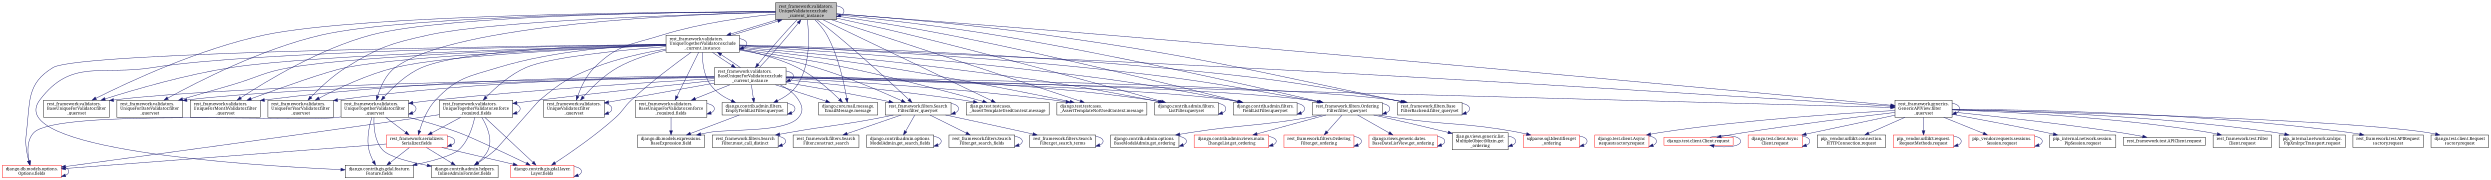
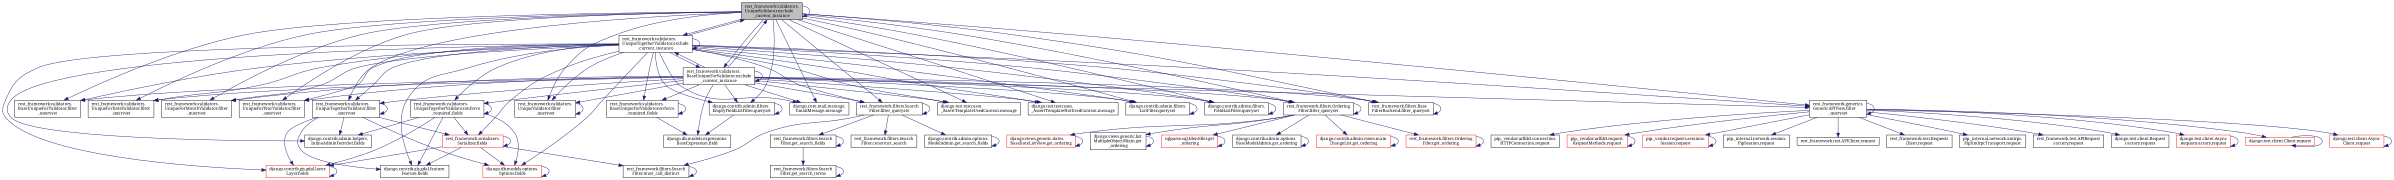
edge "rest_framework.filters.Search Filter.filter_queryset" -> "rest_framework.filters.Search Filter.get_search_terms": now "rest_framework.filters.Search Filter.get_search_fields" -> "rest_framework.filters.Search Filter.get_search_terms"
node "rest_framework.test.Filter Client.request": label "rest_framework.test.Filter Client.request" -> "rest_framework.test.Requests Client.request"
edge "rest_framework.serializers. Serializer.fields" -> "django.contrib.admin.helpers. InlineAdminFormSet.fields": now "rest_framework.serializers. Serializer.fields" -> "rest_framework.filters.Search Filter.must_call_distinct"
